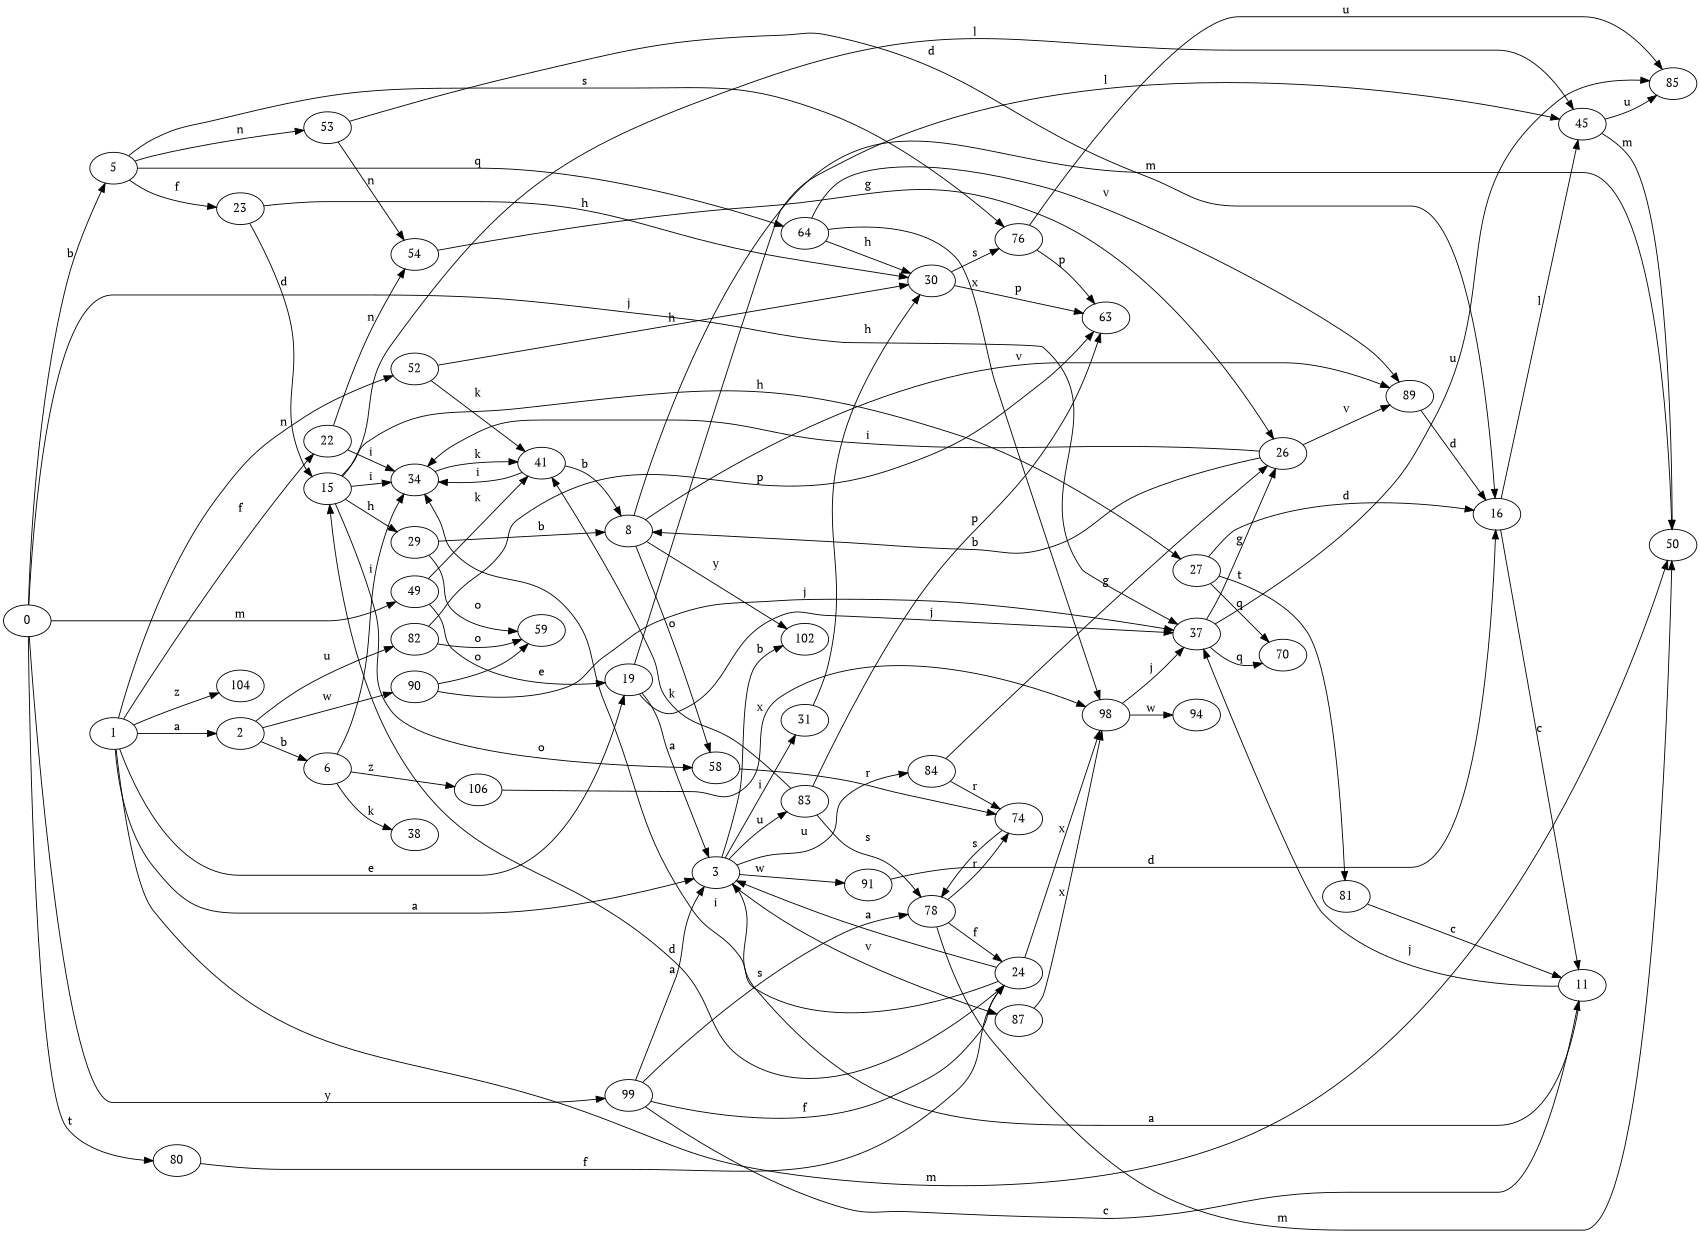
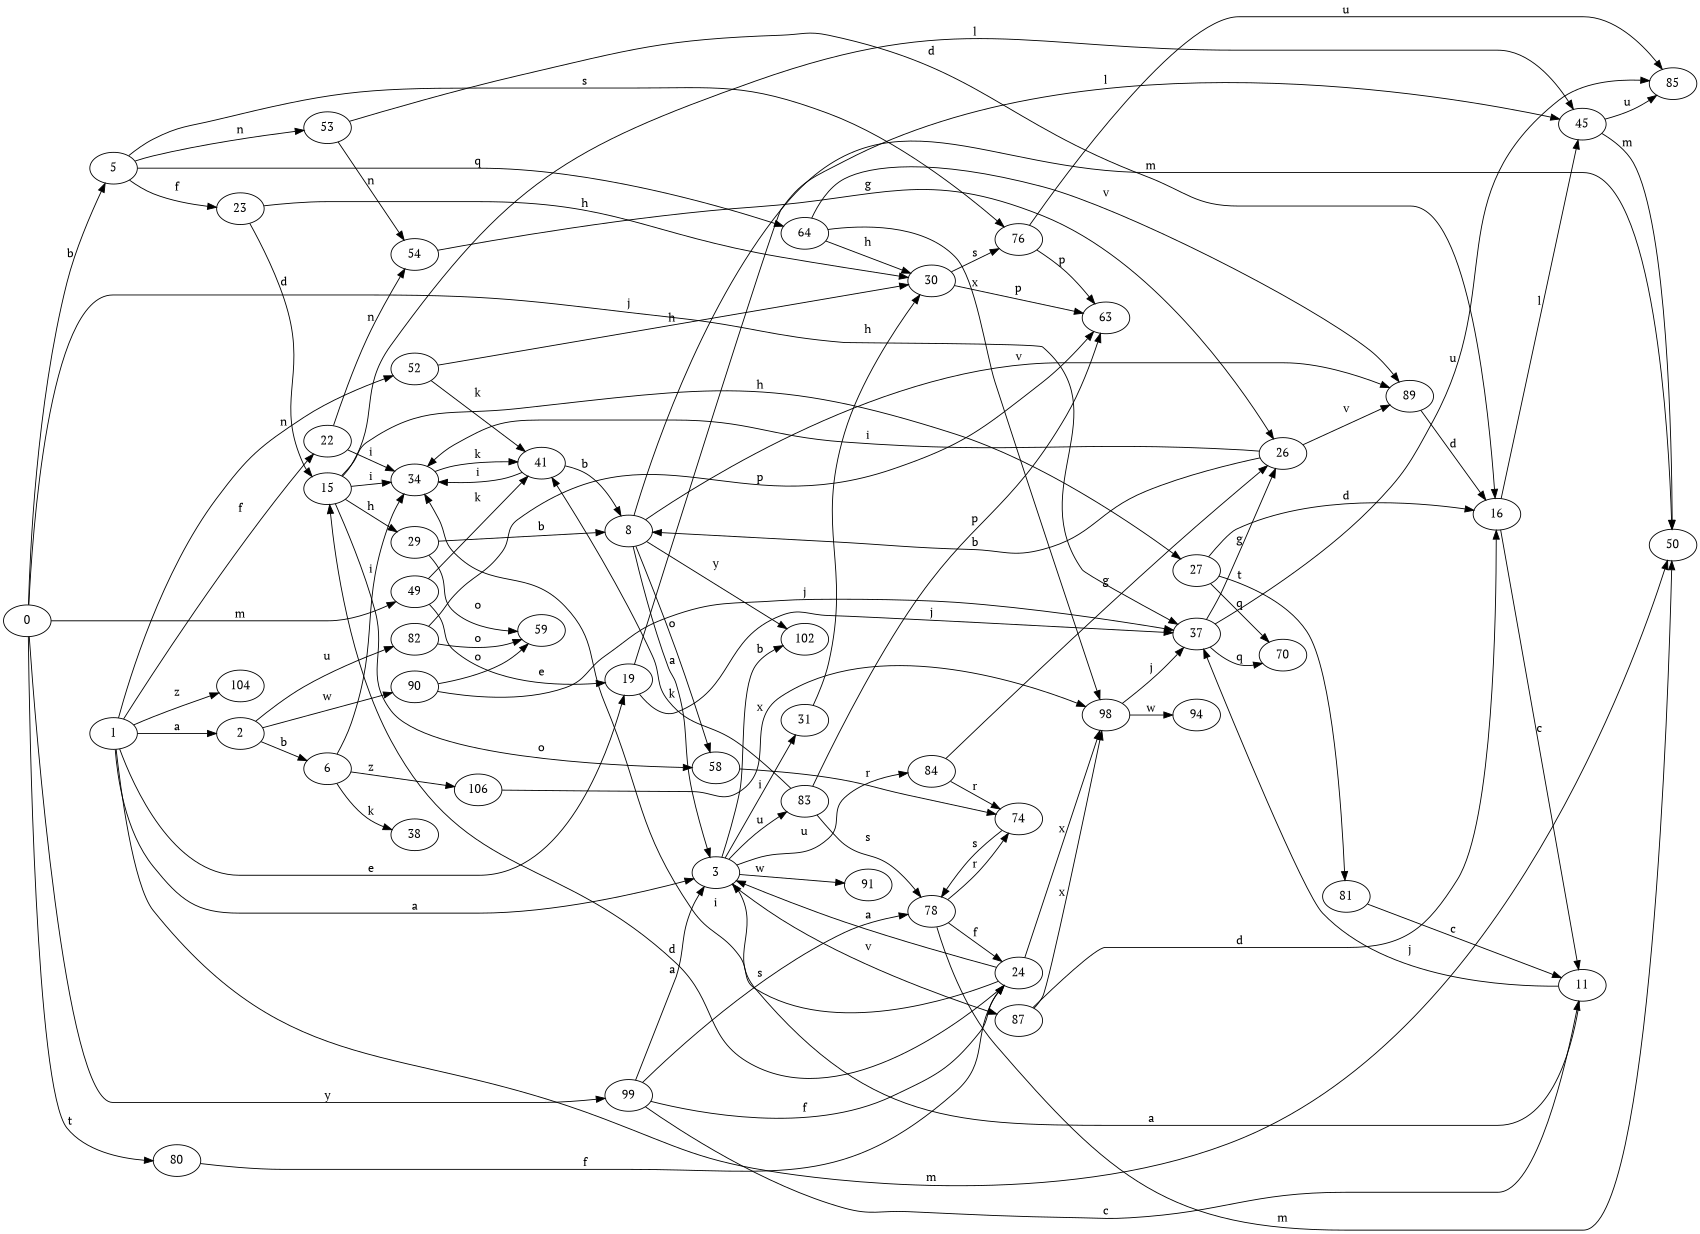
edge "19" -> "3": now "8" -> "3"
edge "91" -> "16": now "87" -> "16"
